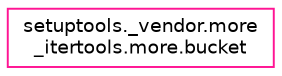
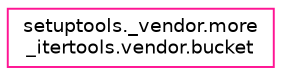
node "setuptools._vendor.more _itertools.more.bucket": label "setuptools._vendor.more _itertools.more.bucket" -> "setuptools._vendor.more _itertools.vendor.bucket"
